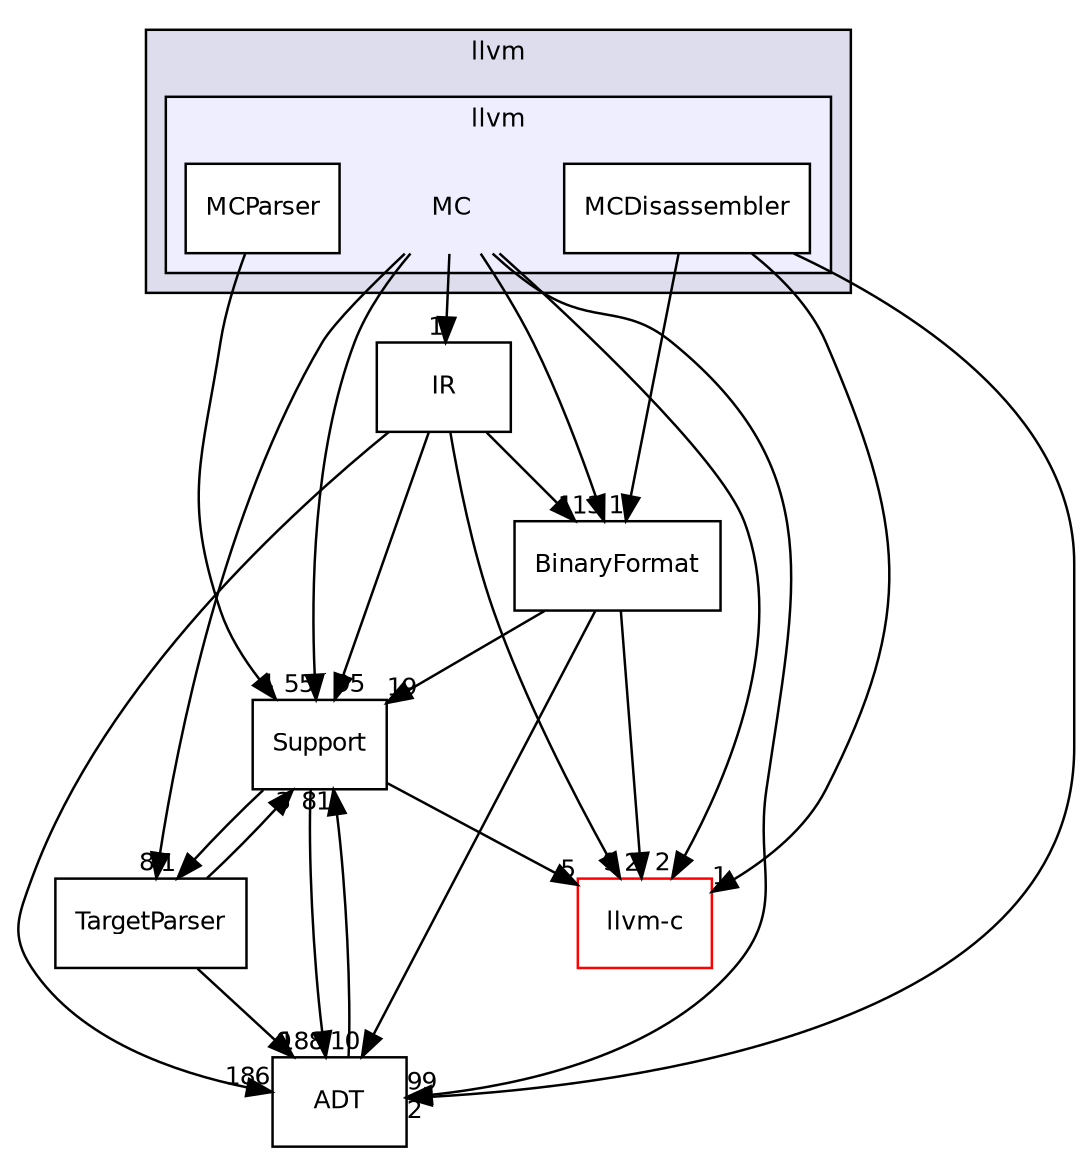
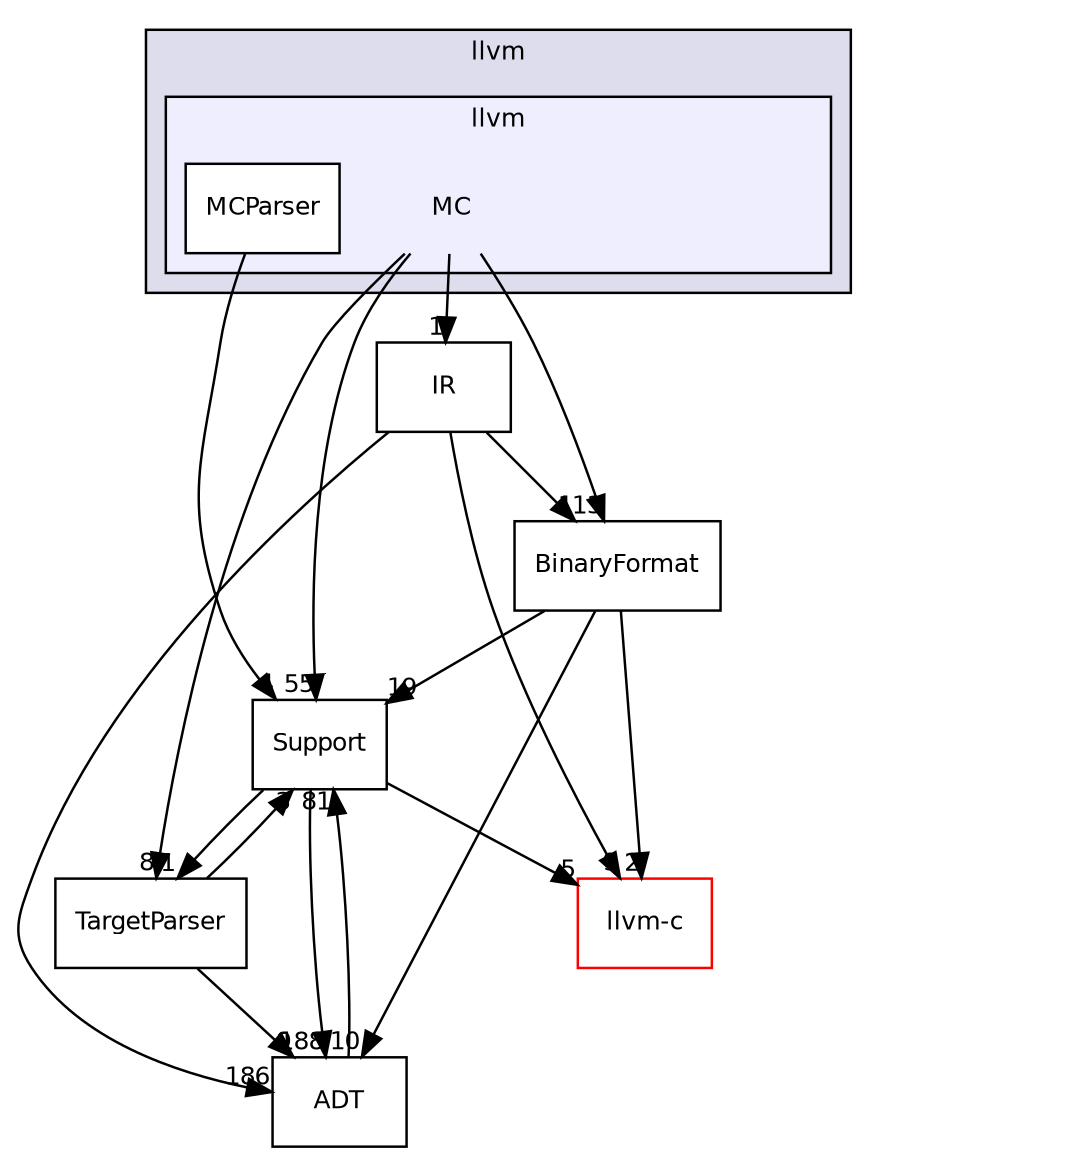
node "MCDisassembler": removed
edge "MC" -> "llvm-c": removed
edge "IR" -> "Support": removed
edge "MC" -> "ADT": removed
